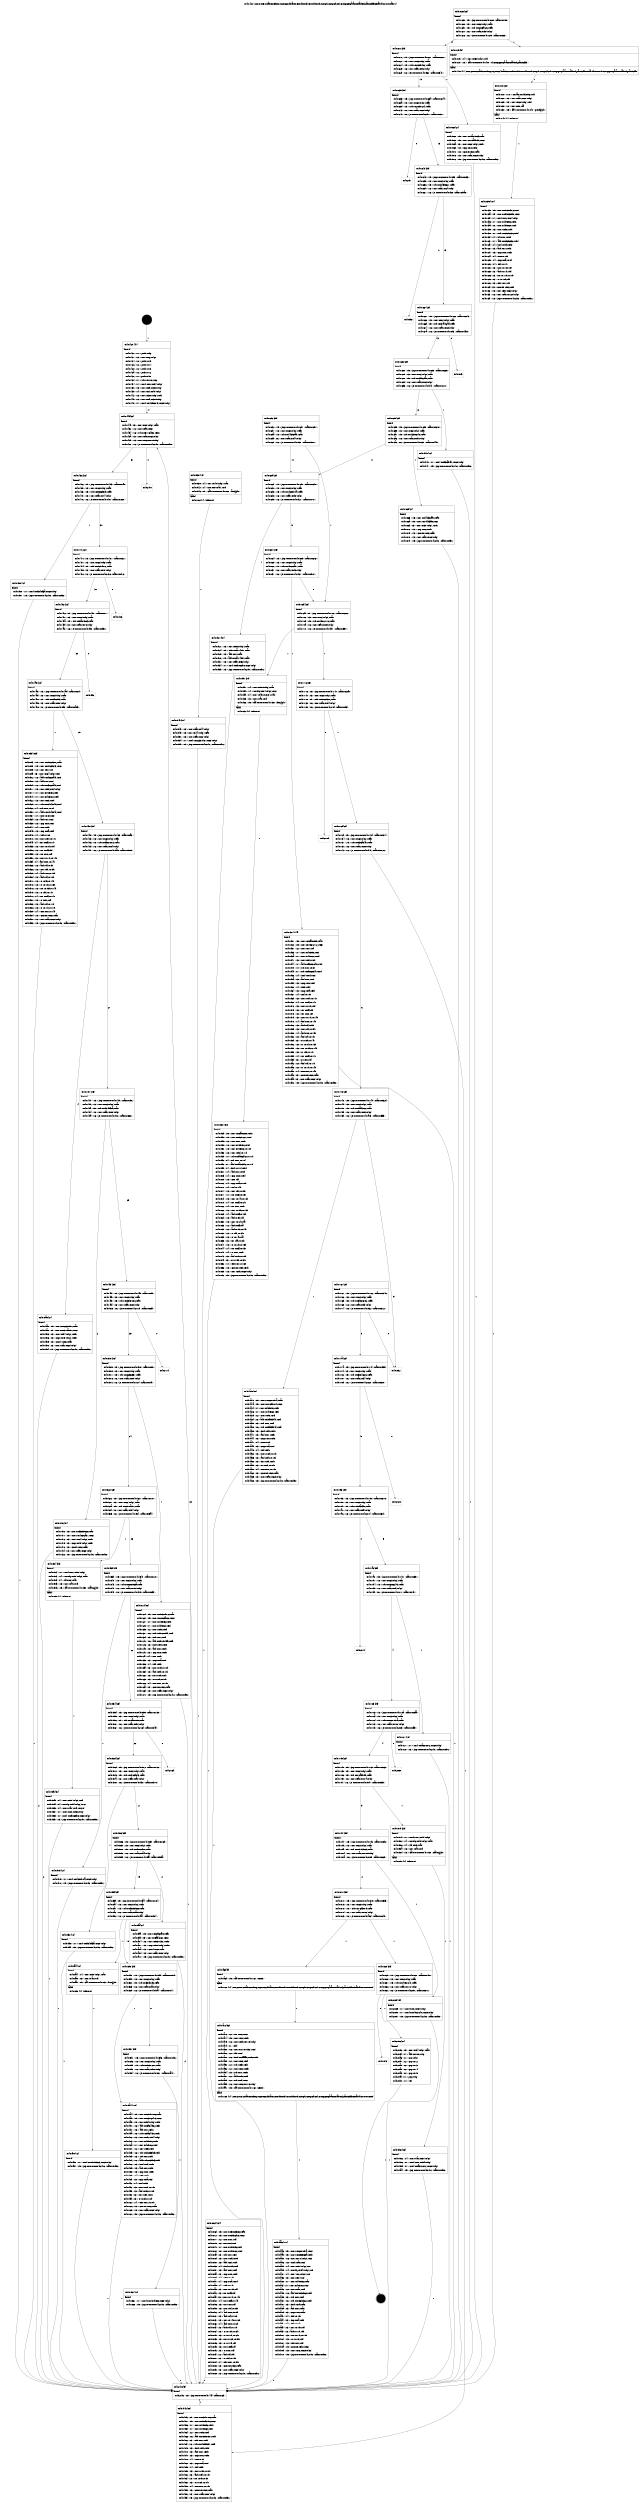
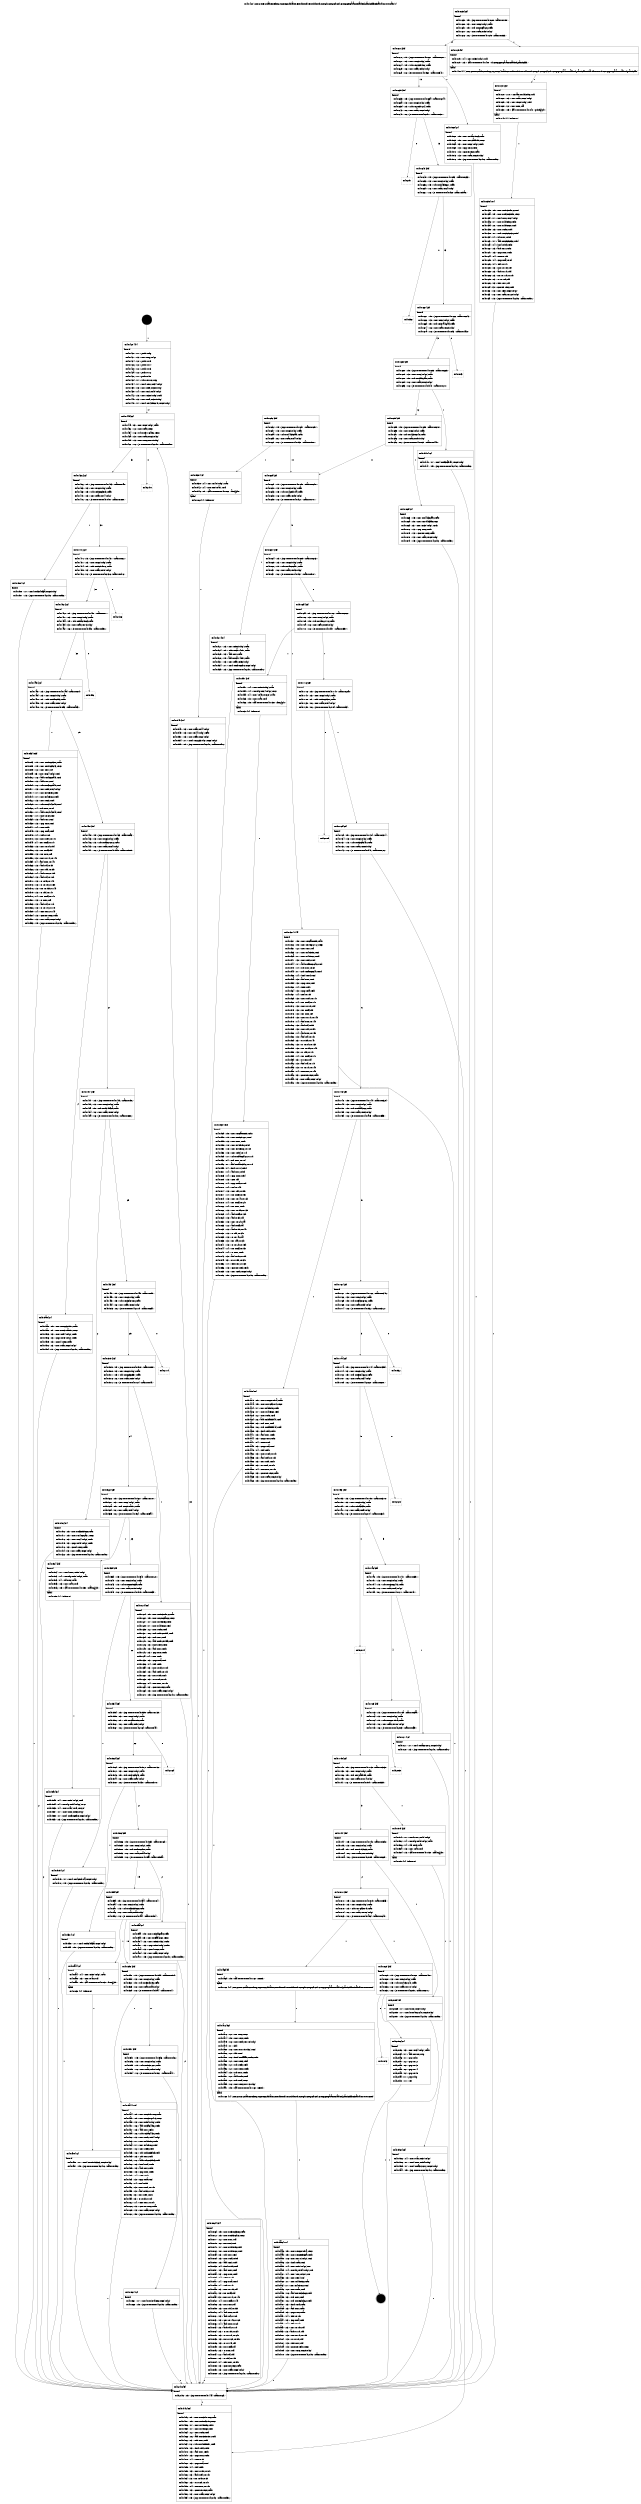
edge "0x4016b2 [25]" -> "0x4016fd [25]": now "0x4016b2 [25]" -> "0x40193e [13]"
edge "0x4014a8 [22]" -> "0x401ef3 [165]": reversed
edge "0x401748 [25]" -> "0x401932": now "0x401748 [25]" -> "0x401761 [25]"
edge "0x4017c5 [25]" -> "0x4017de [25]": now "0x40207d" -> "0x4017de [25]"
edge "0x401b4c [88]" -> "0x4021bc [5]": reversed
